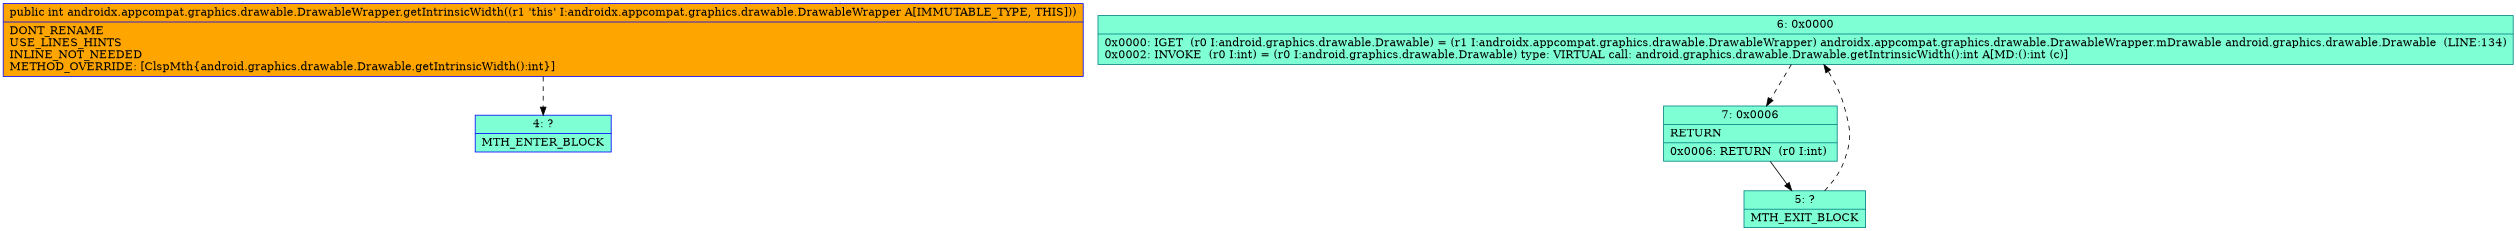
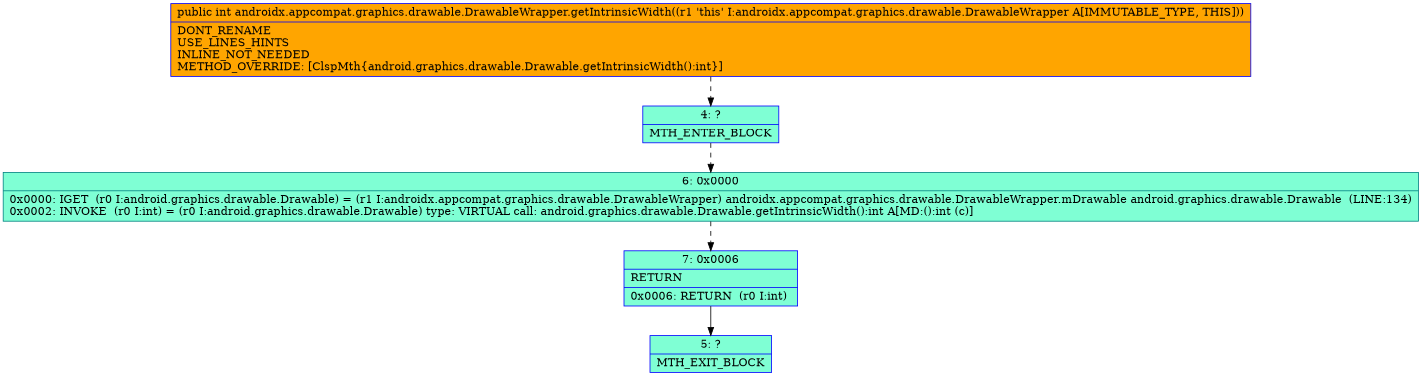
edge "5: ?" -> "6: 0x0000": now "4: ?" -> "6: 0x0000"
node "7: 0x0006": color teal -> blue
node "5: ?": color teal -> blue
